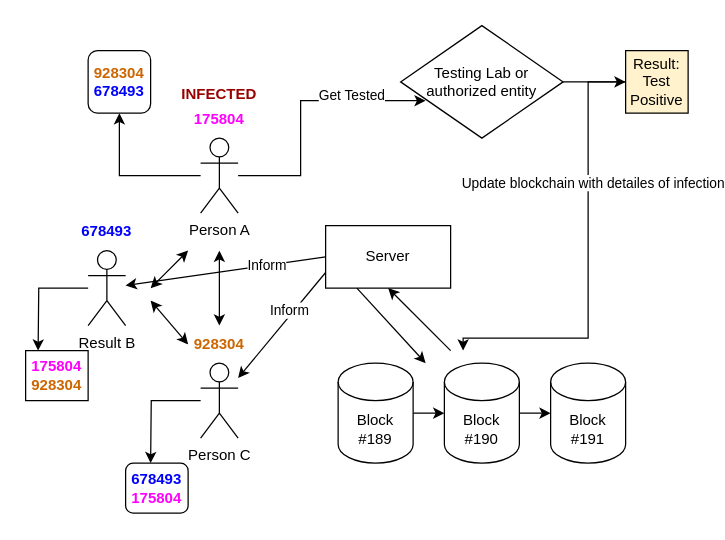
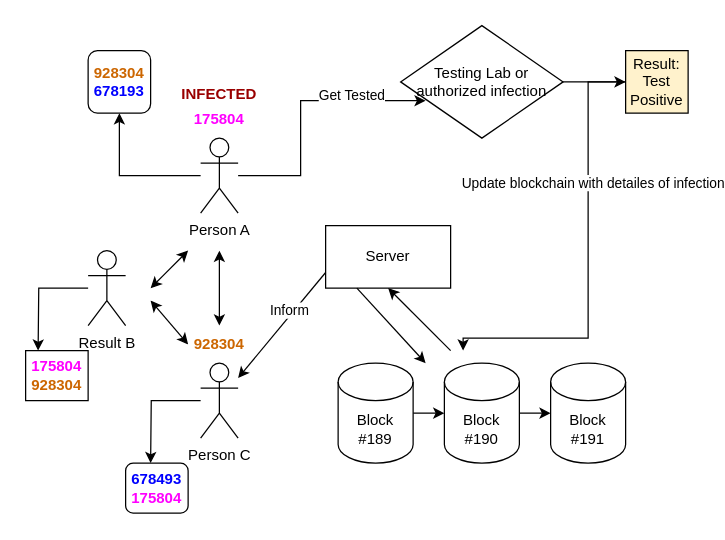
node "928304 678493": label "928304 678493" -> "928304 678193"
node "Testing Lab or authorized entity": label "Testing Lab or authorized entity" -> "Testing Lab or authorized infection"
node "678493": removed
edge "Server" -> "Result B": removed, label "Inform"
